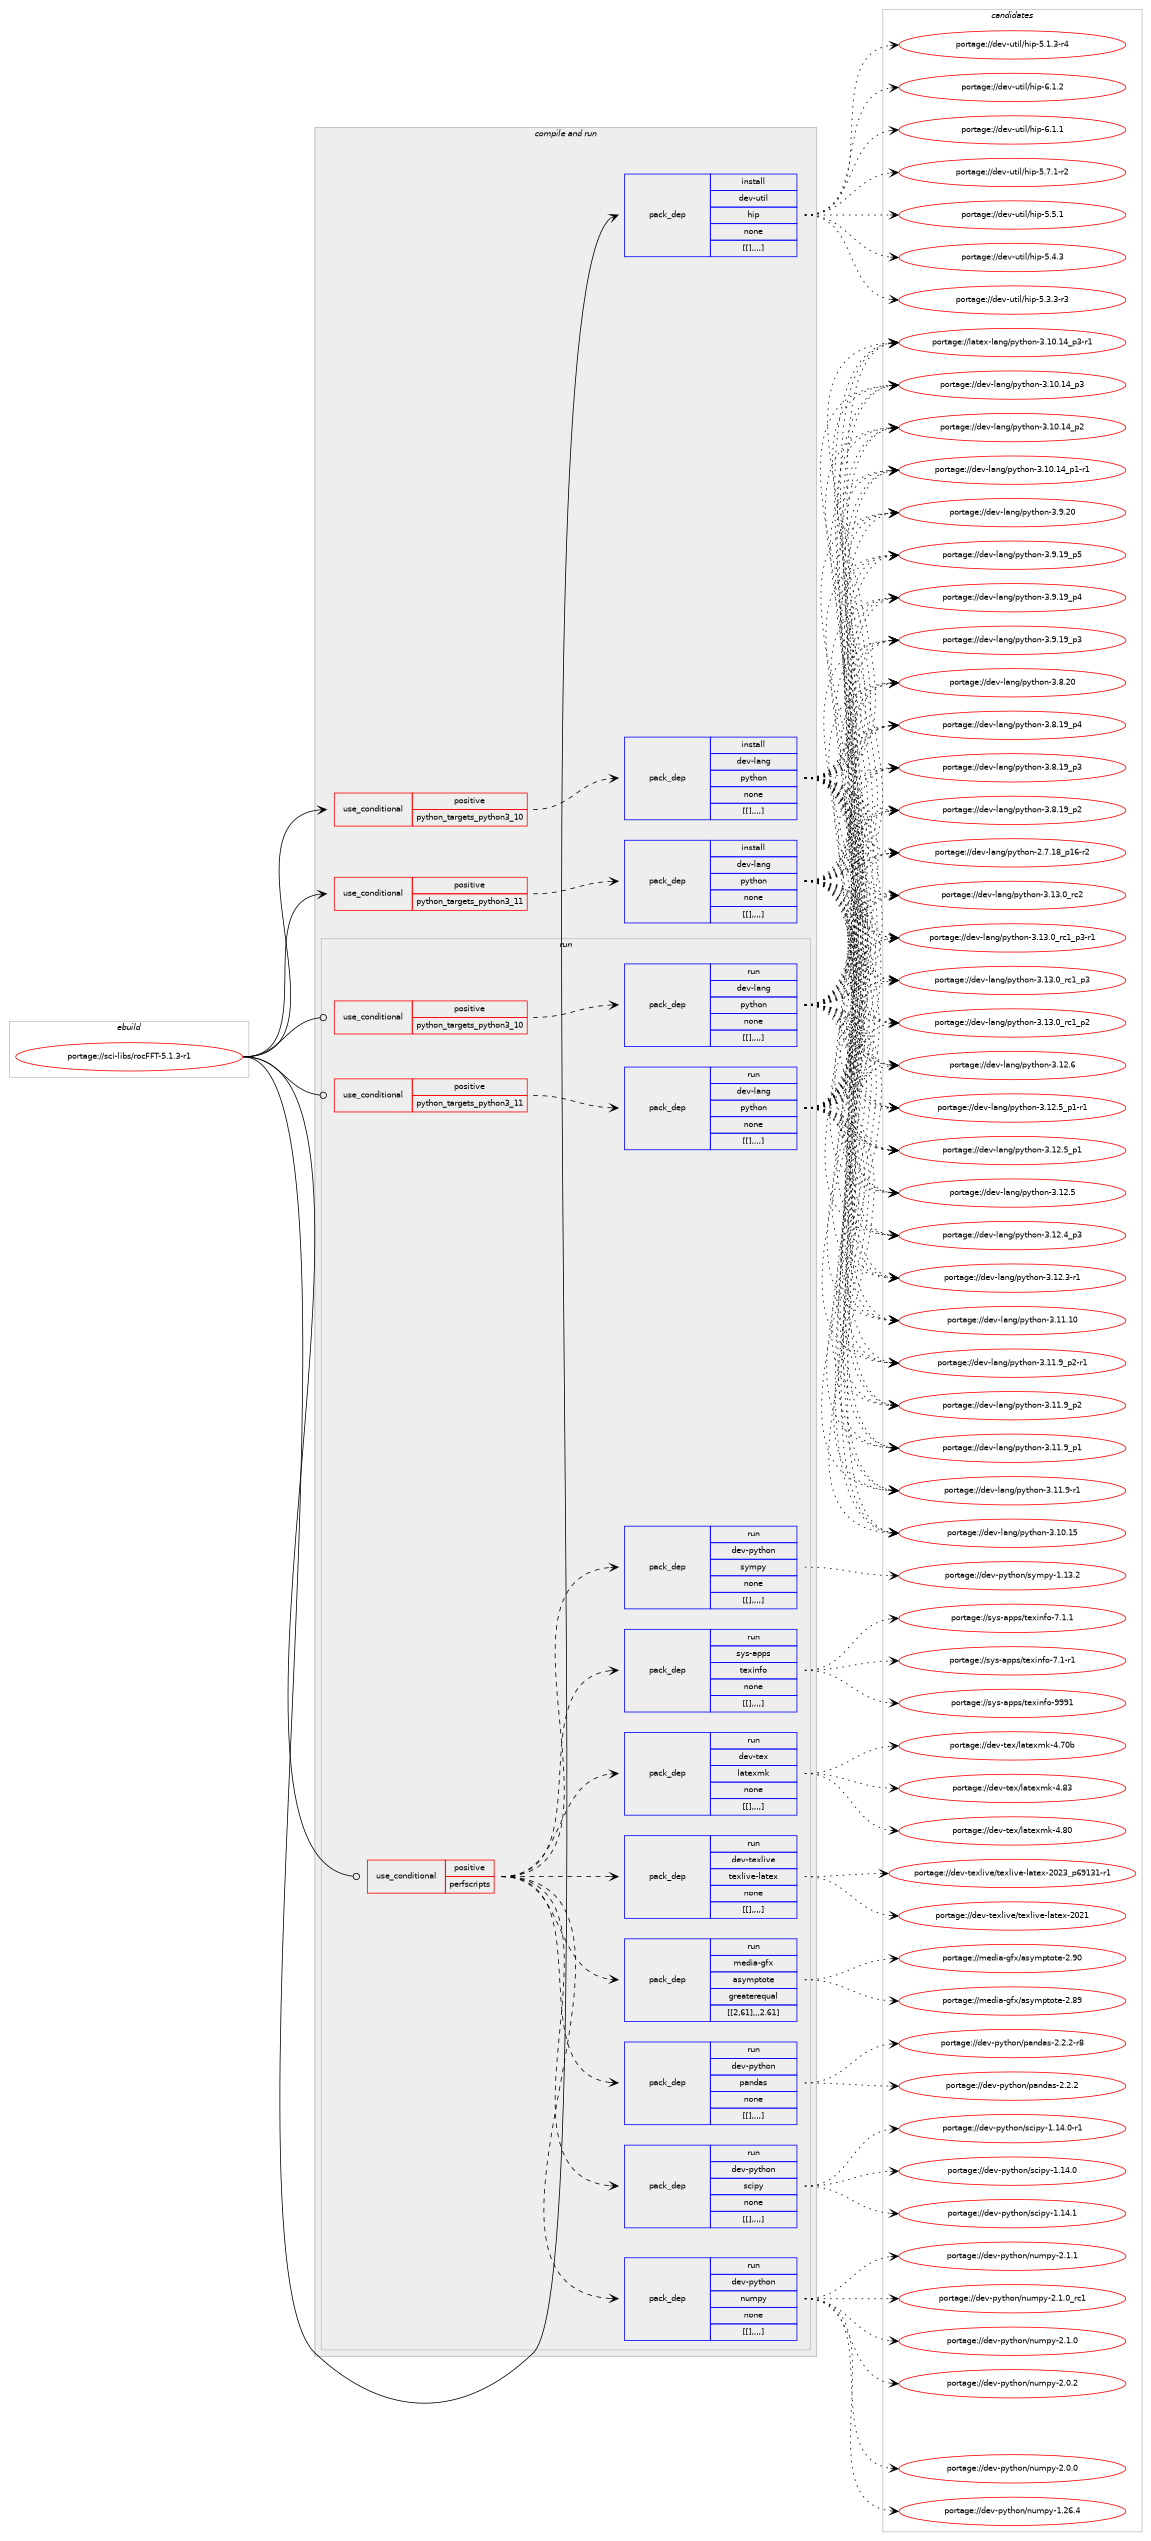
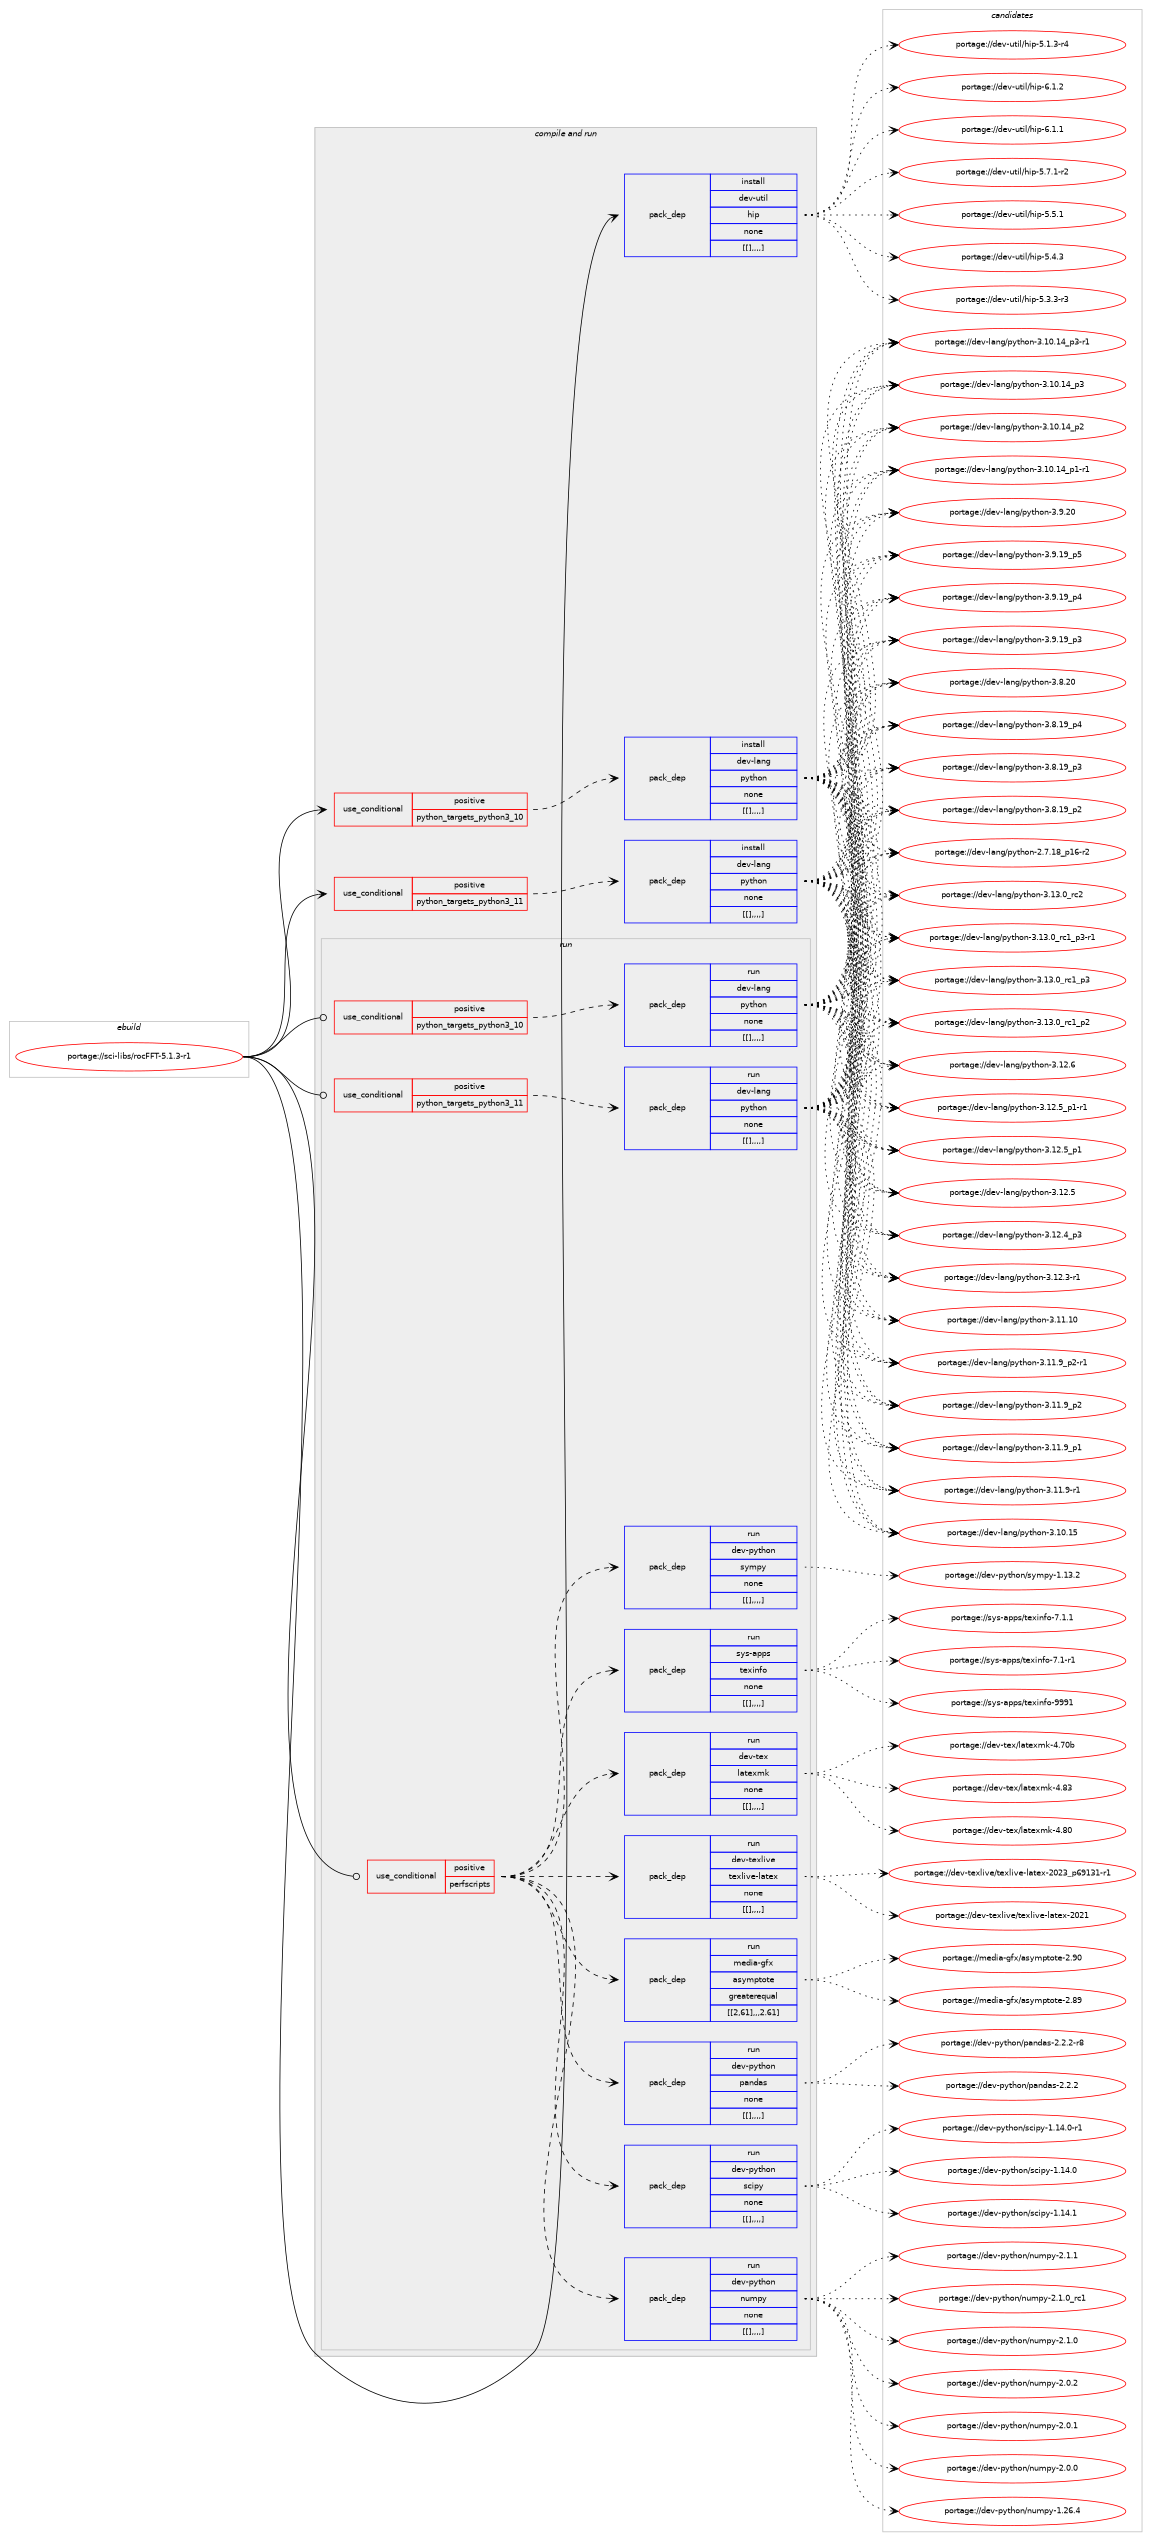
node "portage://latex-lang/python-3.10.14_p3-r1": label "portage://latex-lang/python-3.10.14_p3-r1" -> "portage://dev-lang/python-3.10.14_p3-r1"
node "portage://dev-python/numpy-2.0.1": added
